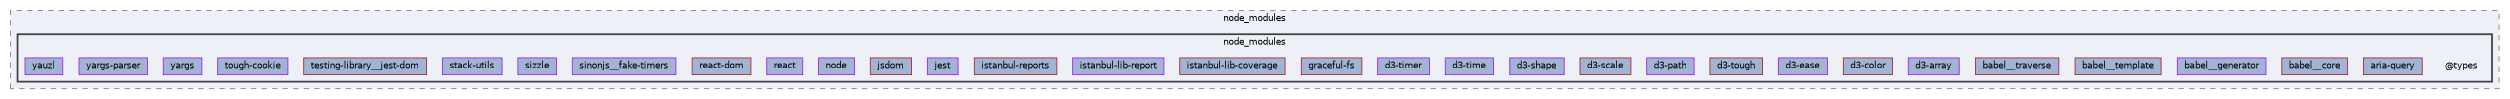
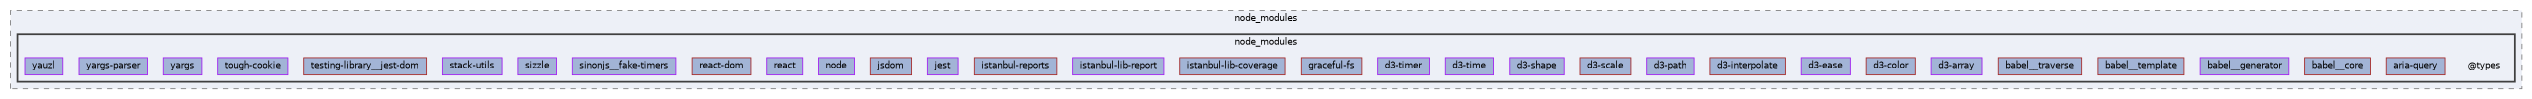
node "d3-tough": label "d3-tough" -> "d3-interpolate"
